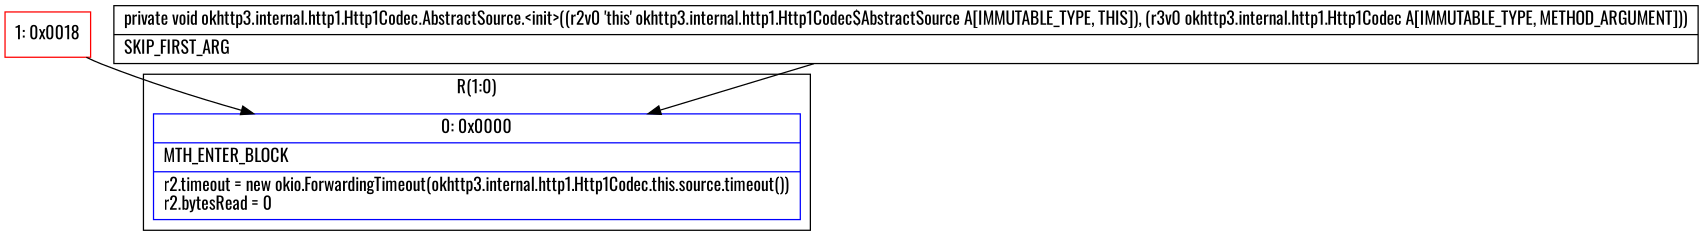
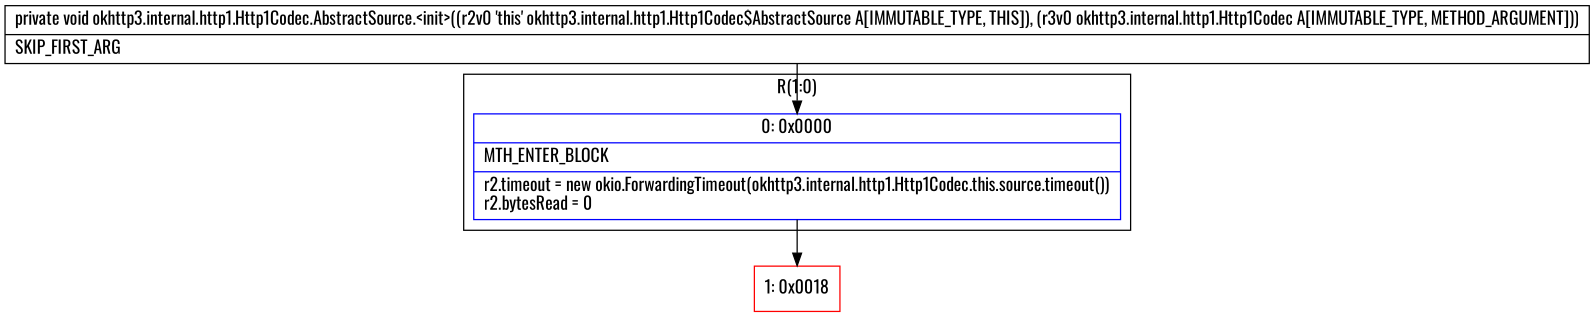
edge "1: 0x0018" -> "0: 0x0000": reversed
